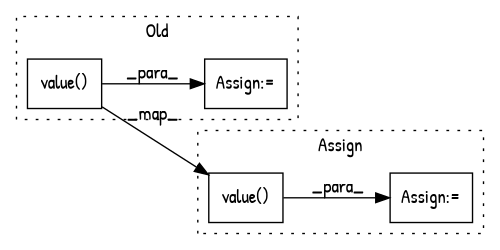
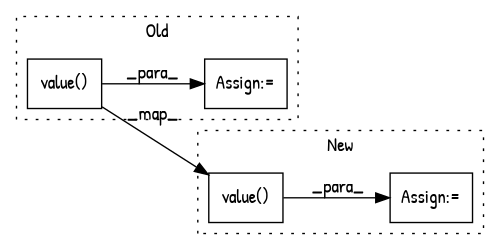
cluster "Assign": label "Assign" -> "New"
